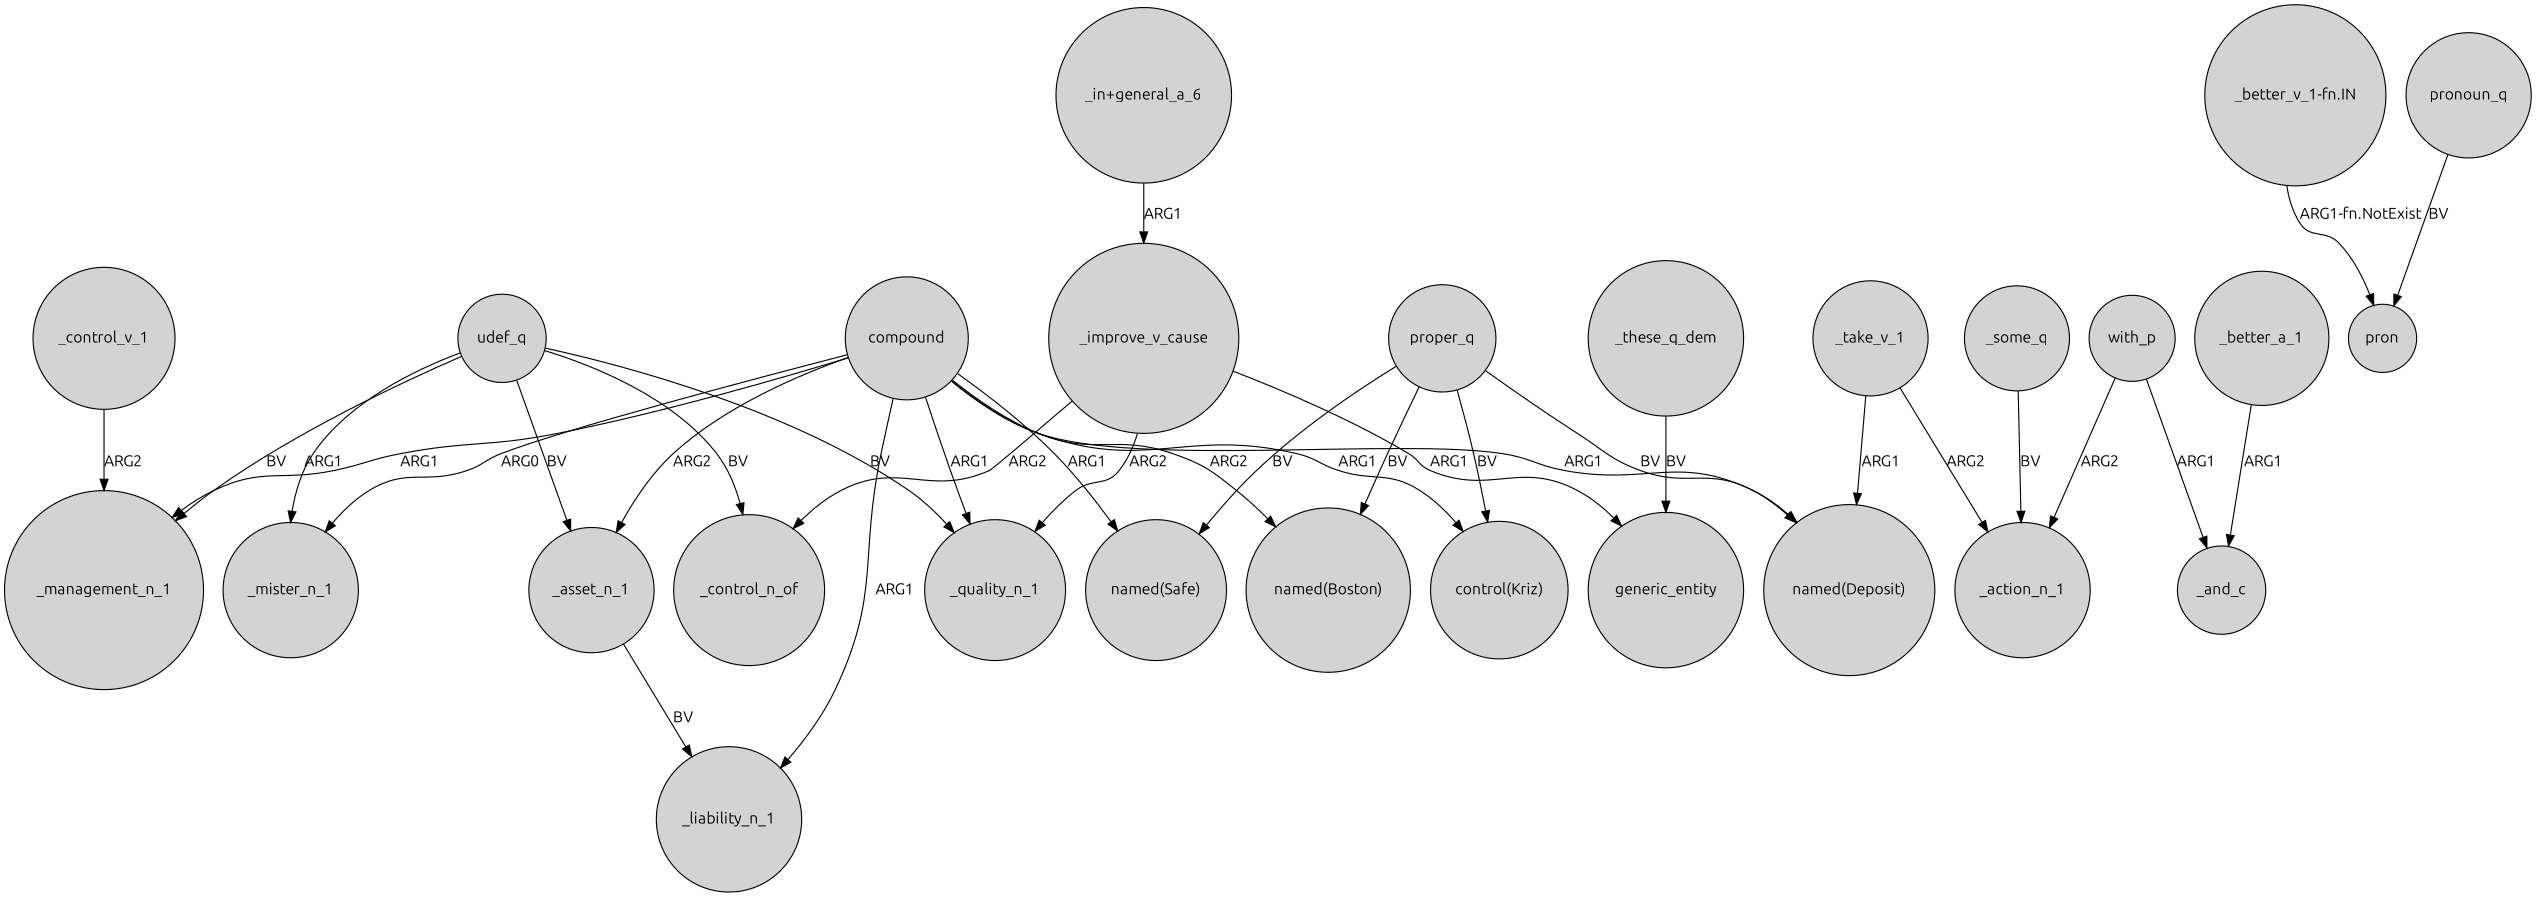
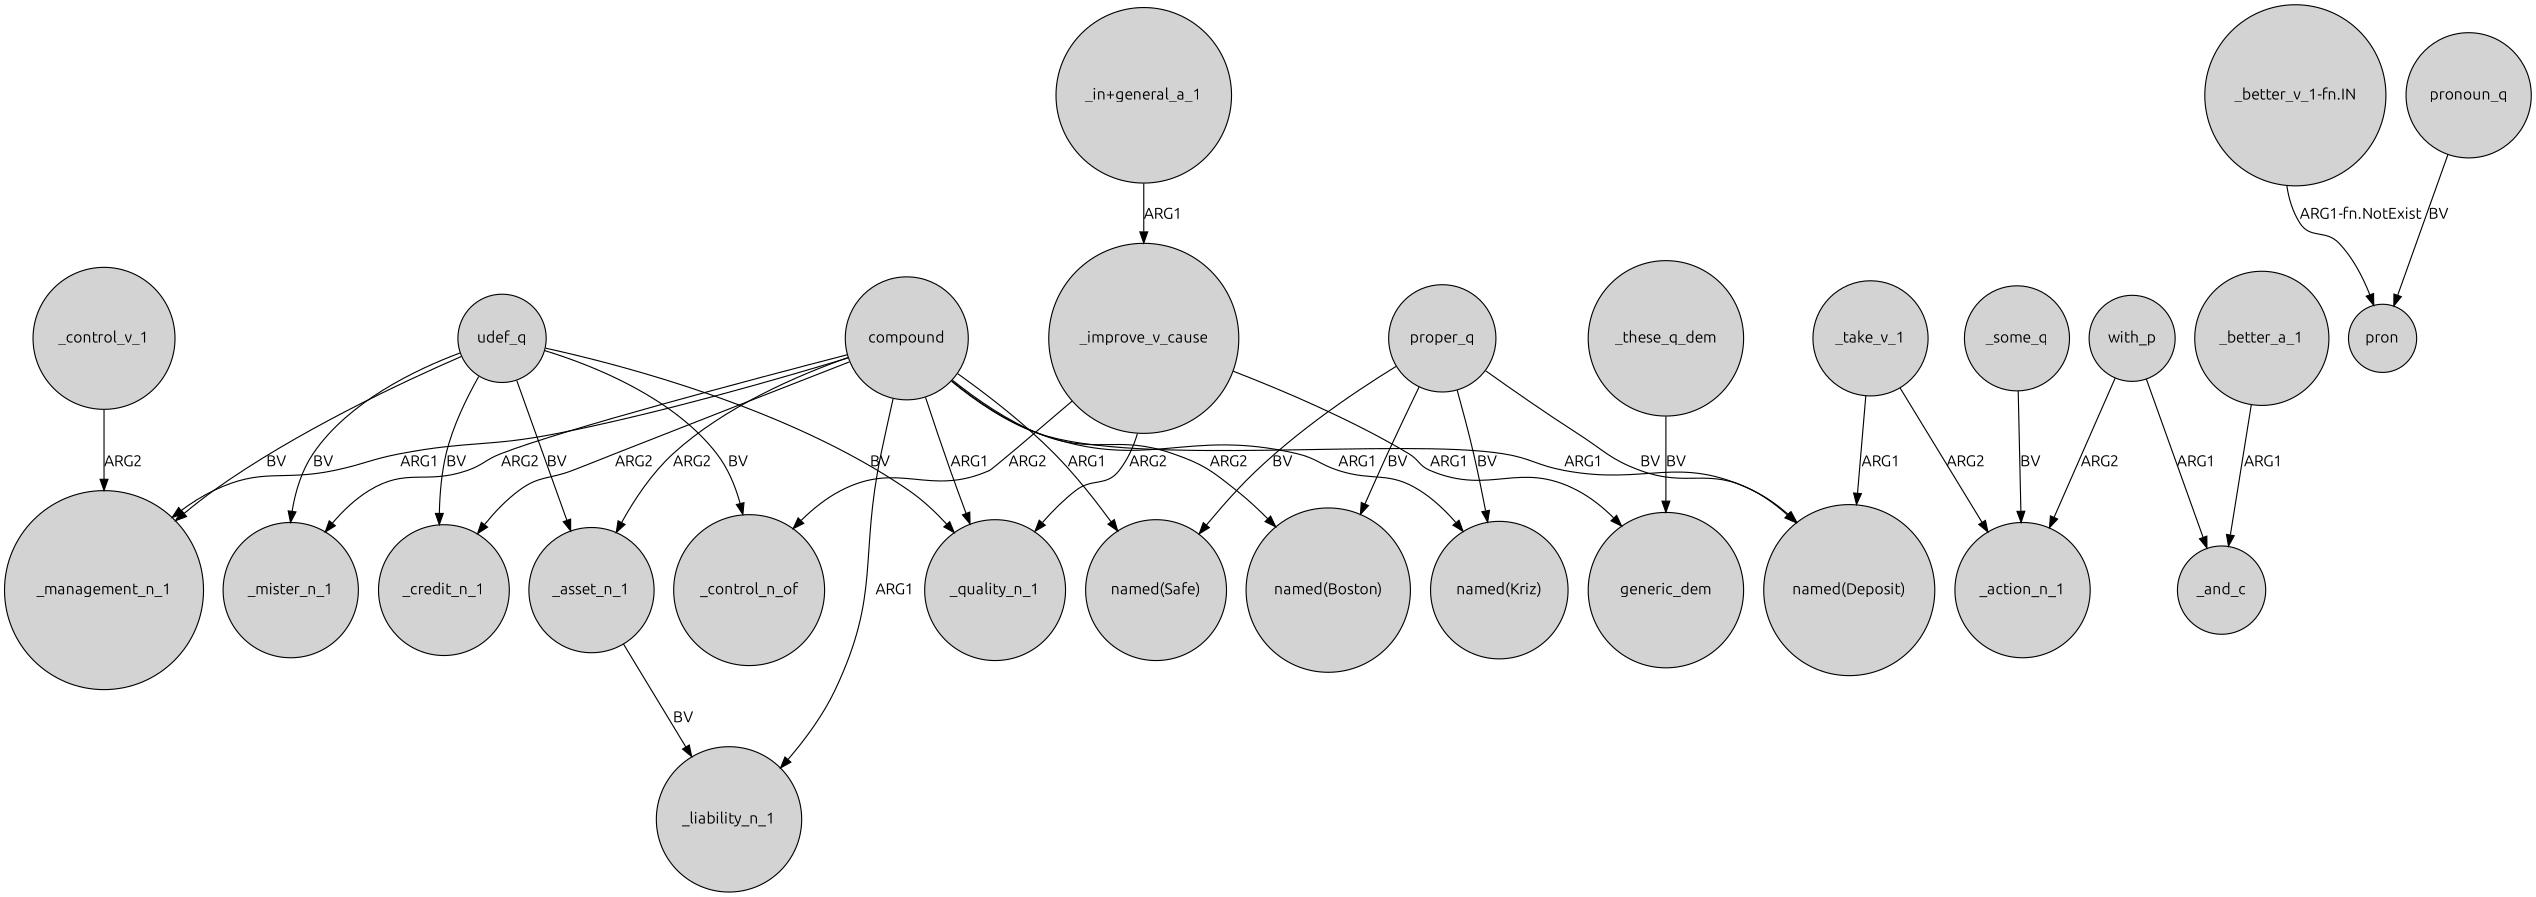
node "_in+general_a_6": label "_in+general_a_6" -> "_in+general_a_1"
edge "udef_q" -> "_mister_n_1": label "ARG1" -> "BV"
edge "compound" -> "_mister_n_1": label "ARG0" -> "ARG2"
node "_credit_n_1": added
node "control(Kriz)": label "control(Kriz)" -> "named(Kriz)"
node "generic_entity": label "generic_entity" -> "generic_dem"
